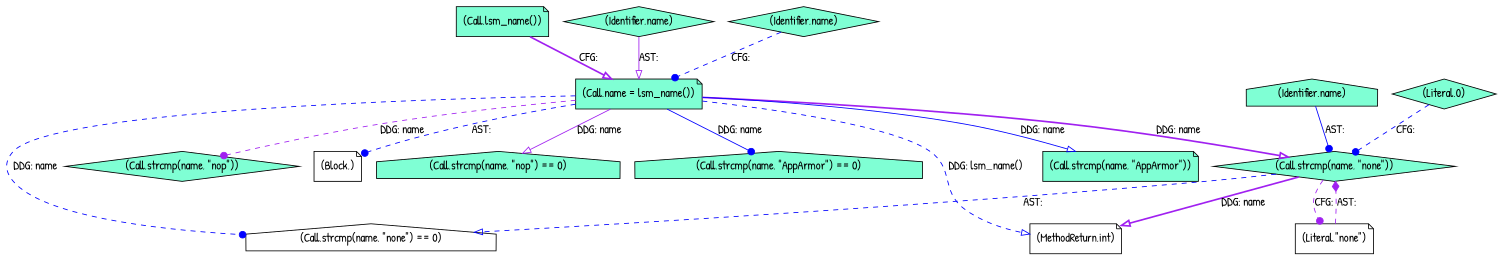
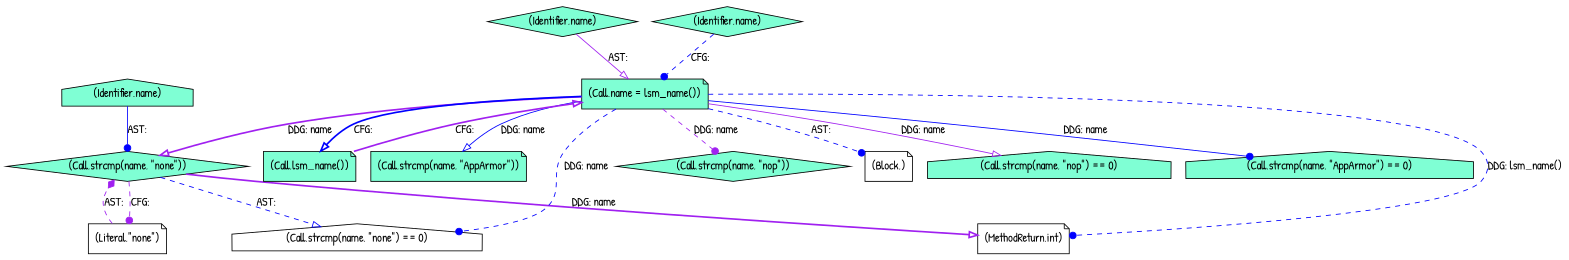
node "(Literal,0)": removed
edge "(Call,name = lsm_name())" -> "(Call,lsm_name())": added, label "CFG:"
edge "(Call,name = lsm_name())" -> "(MethodReturn,int)": arrowhead onormal -> dot
